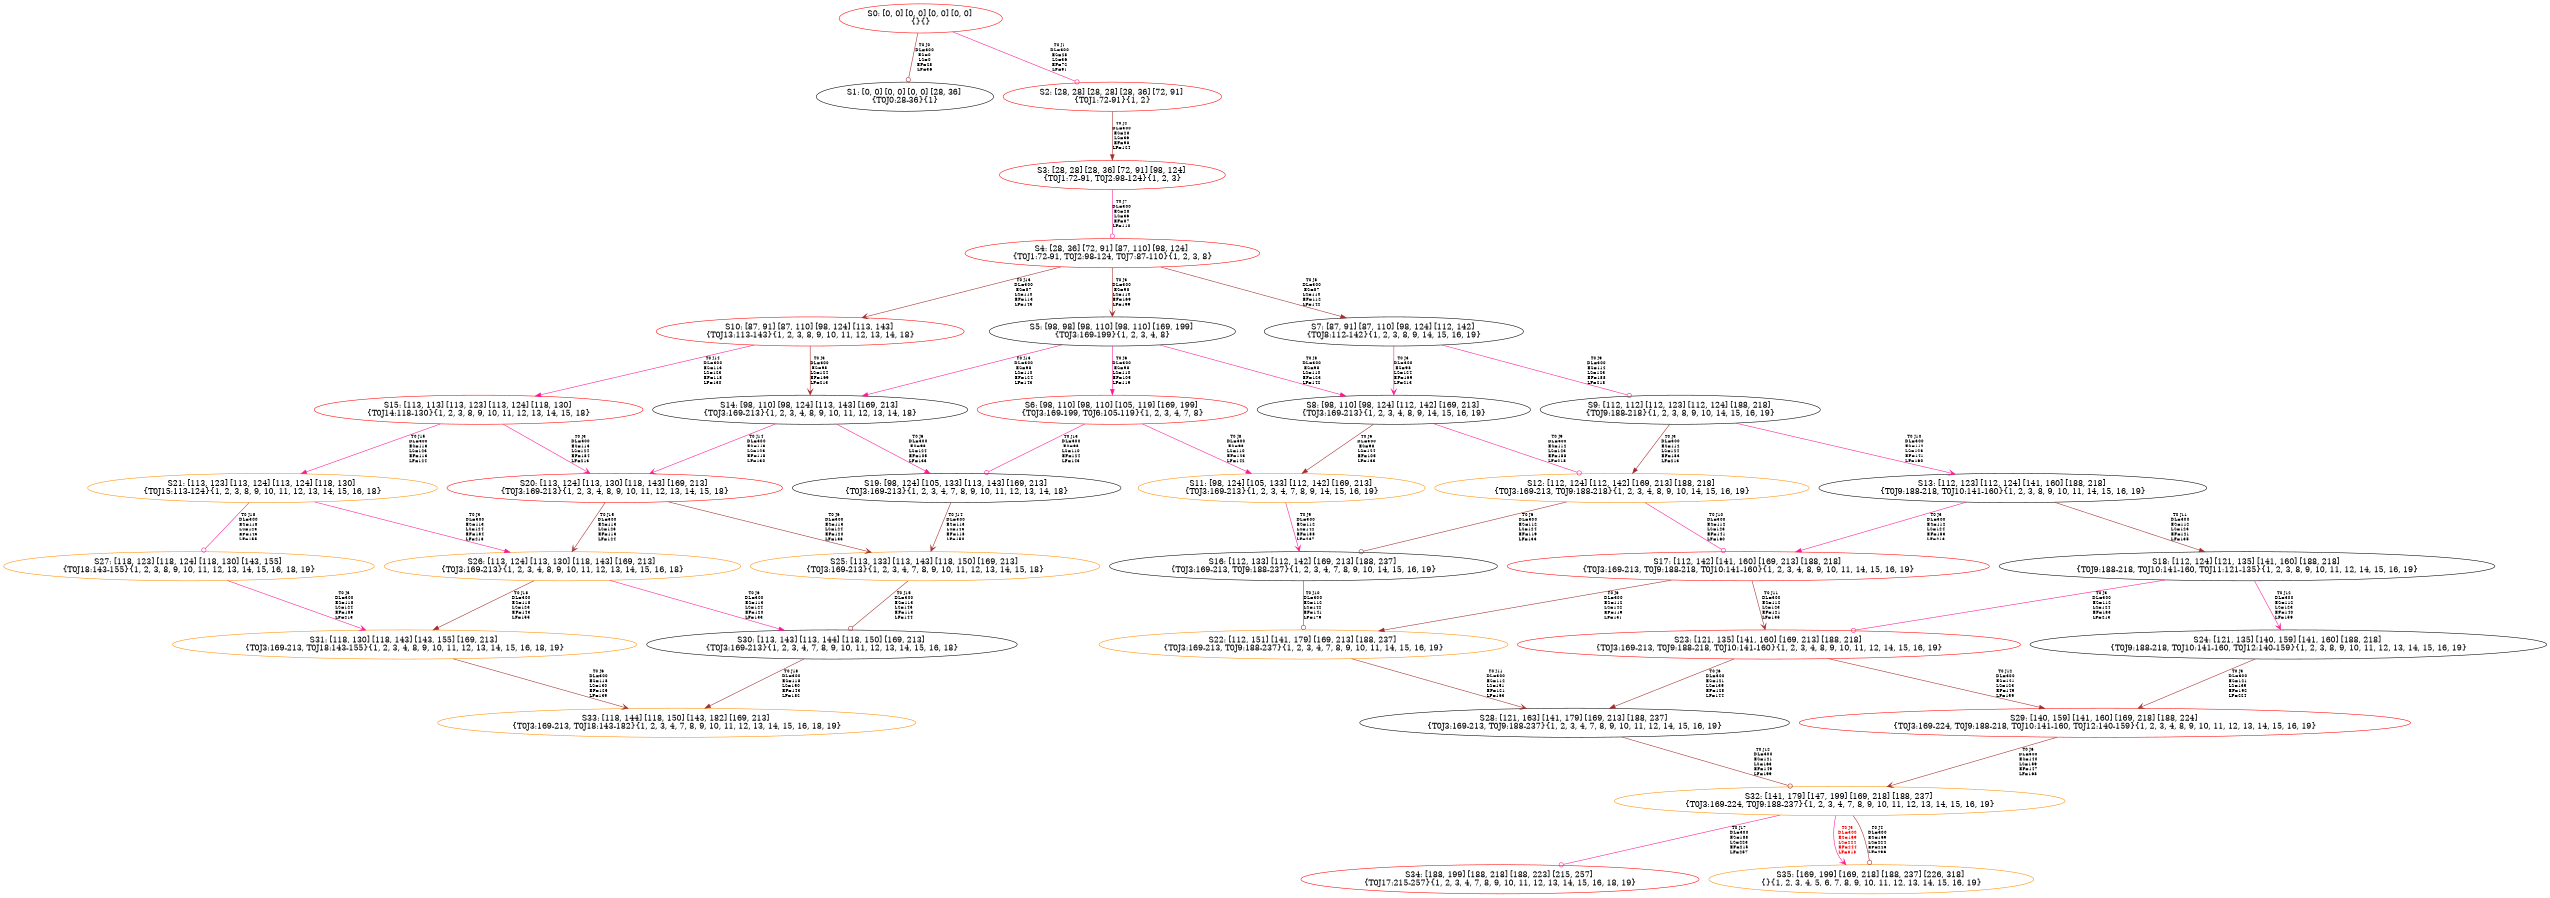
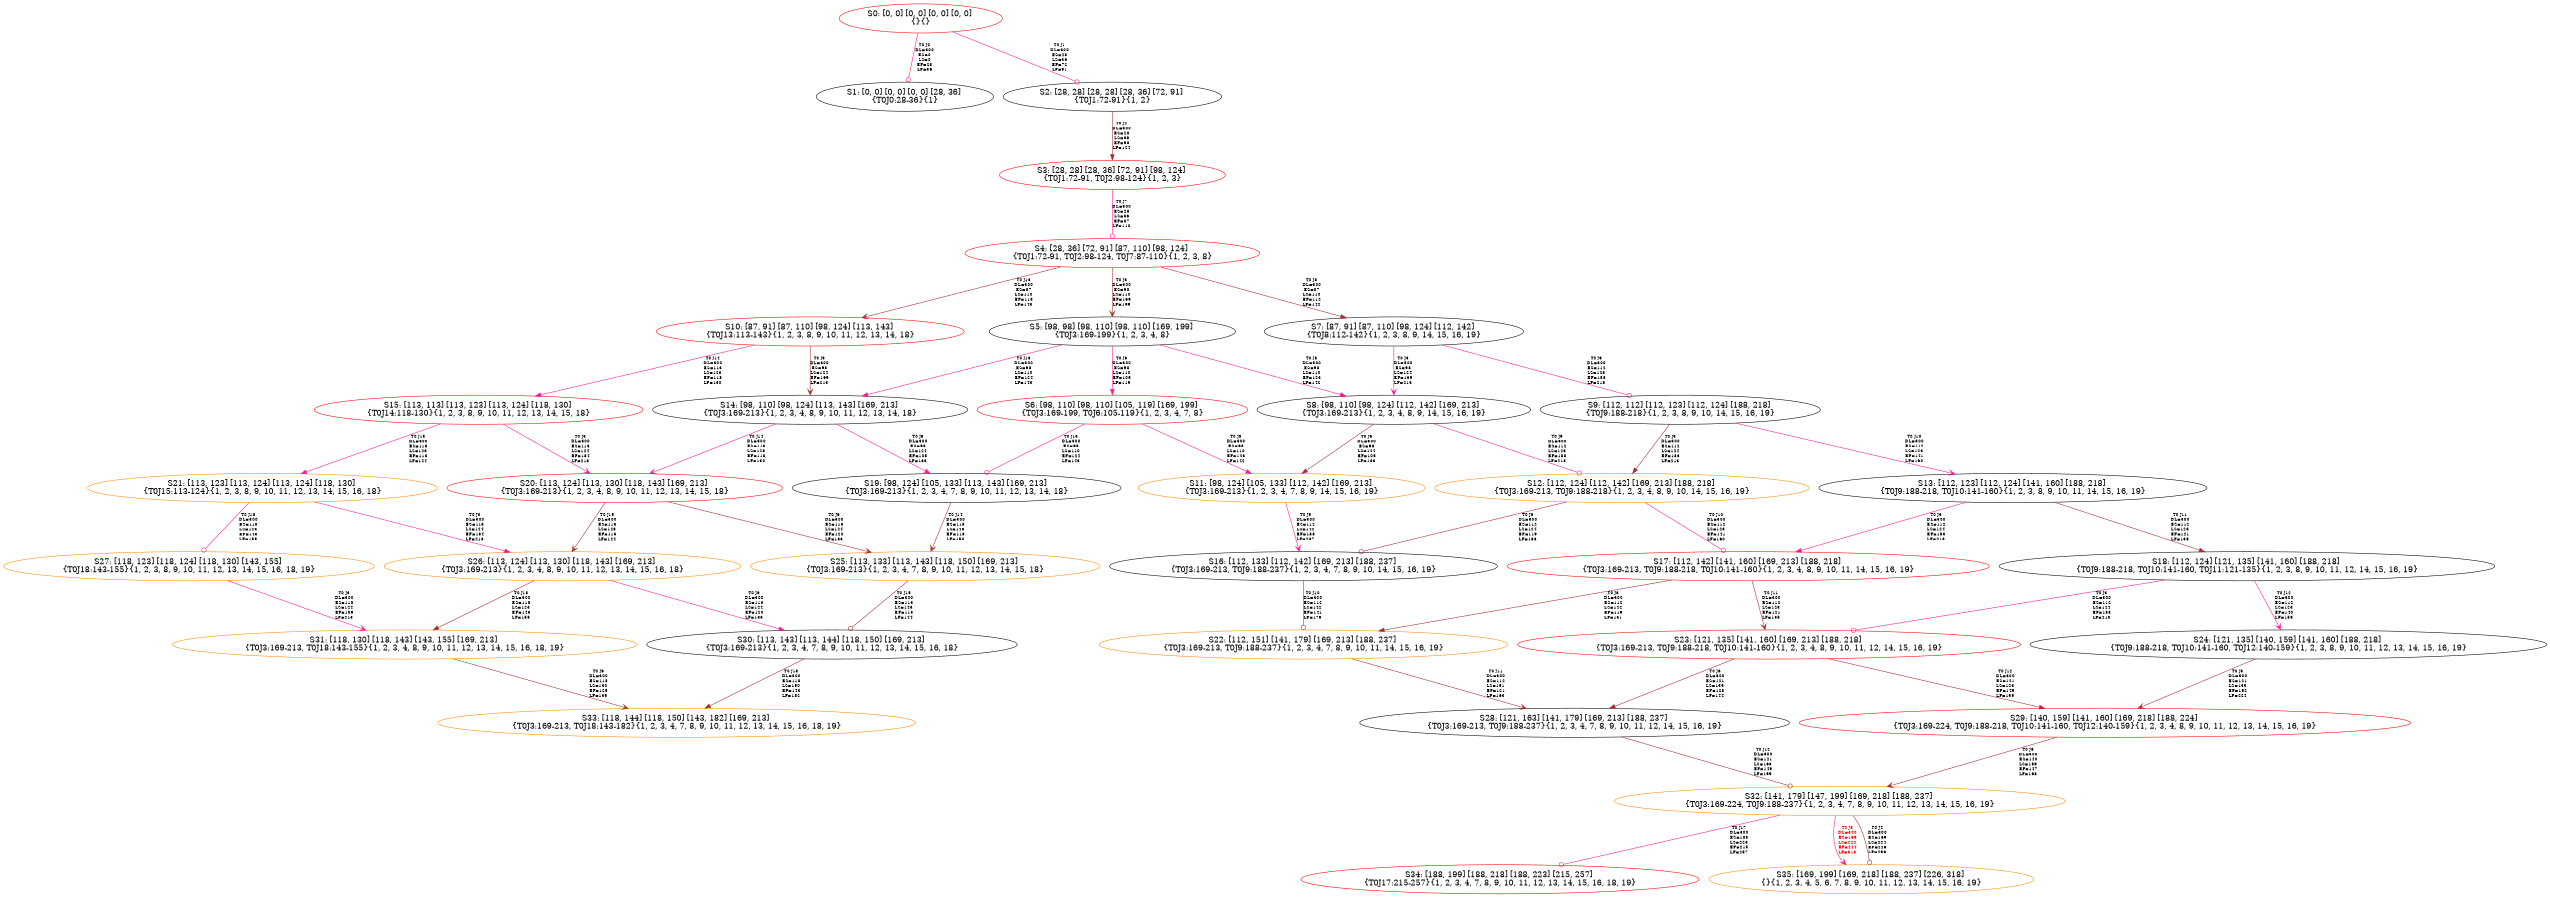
edge "S0: [0, 0] [0, 0] [0, 0] [0, 0] {}{}" -> "S1: [0, 0] [0, 0] [0, 0] [28, 36] {T0J0:28-36}{1}": color brown -> deeppink
node "S2: [28, 28] [28, 28] [28, 36] [72, 91] {T0J1:72-91}{1, 2}": color red -> black
